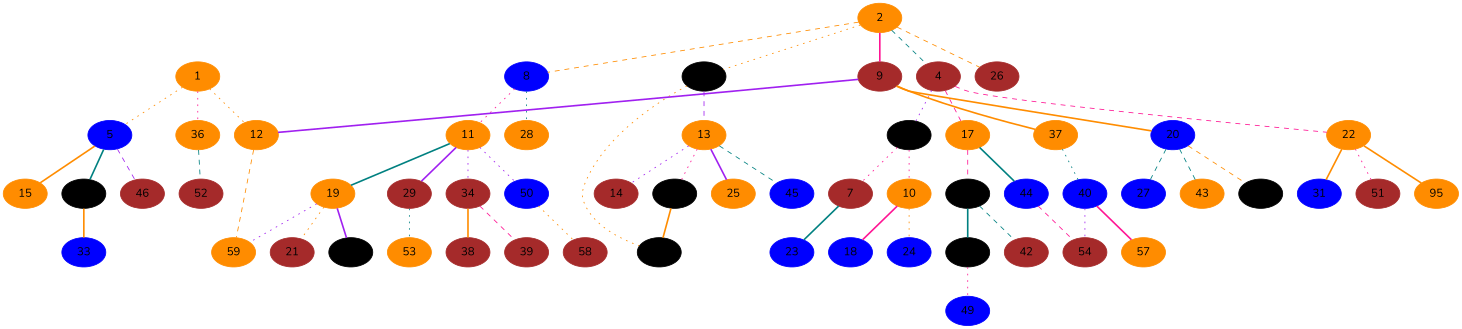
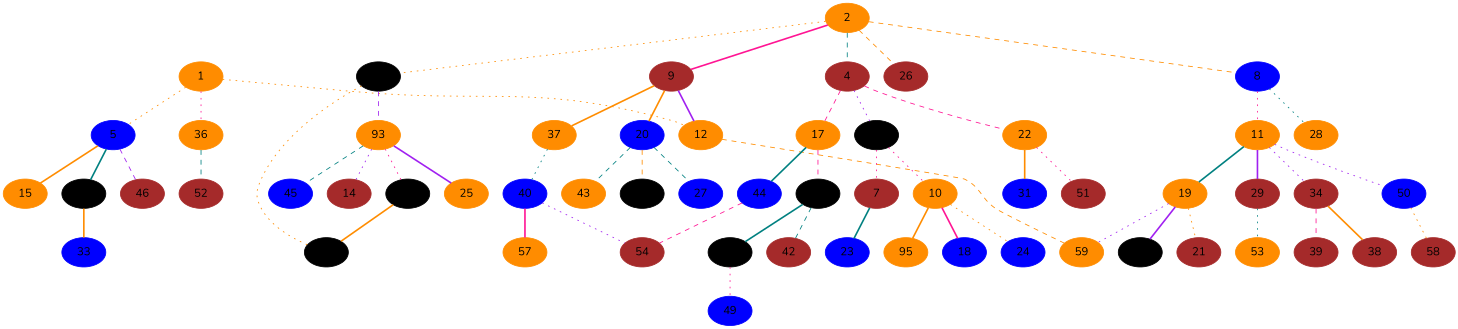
node "13": label "13" -> "93"
edge "22" -- "95": now "10" -- "95"
